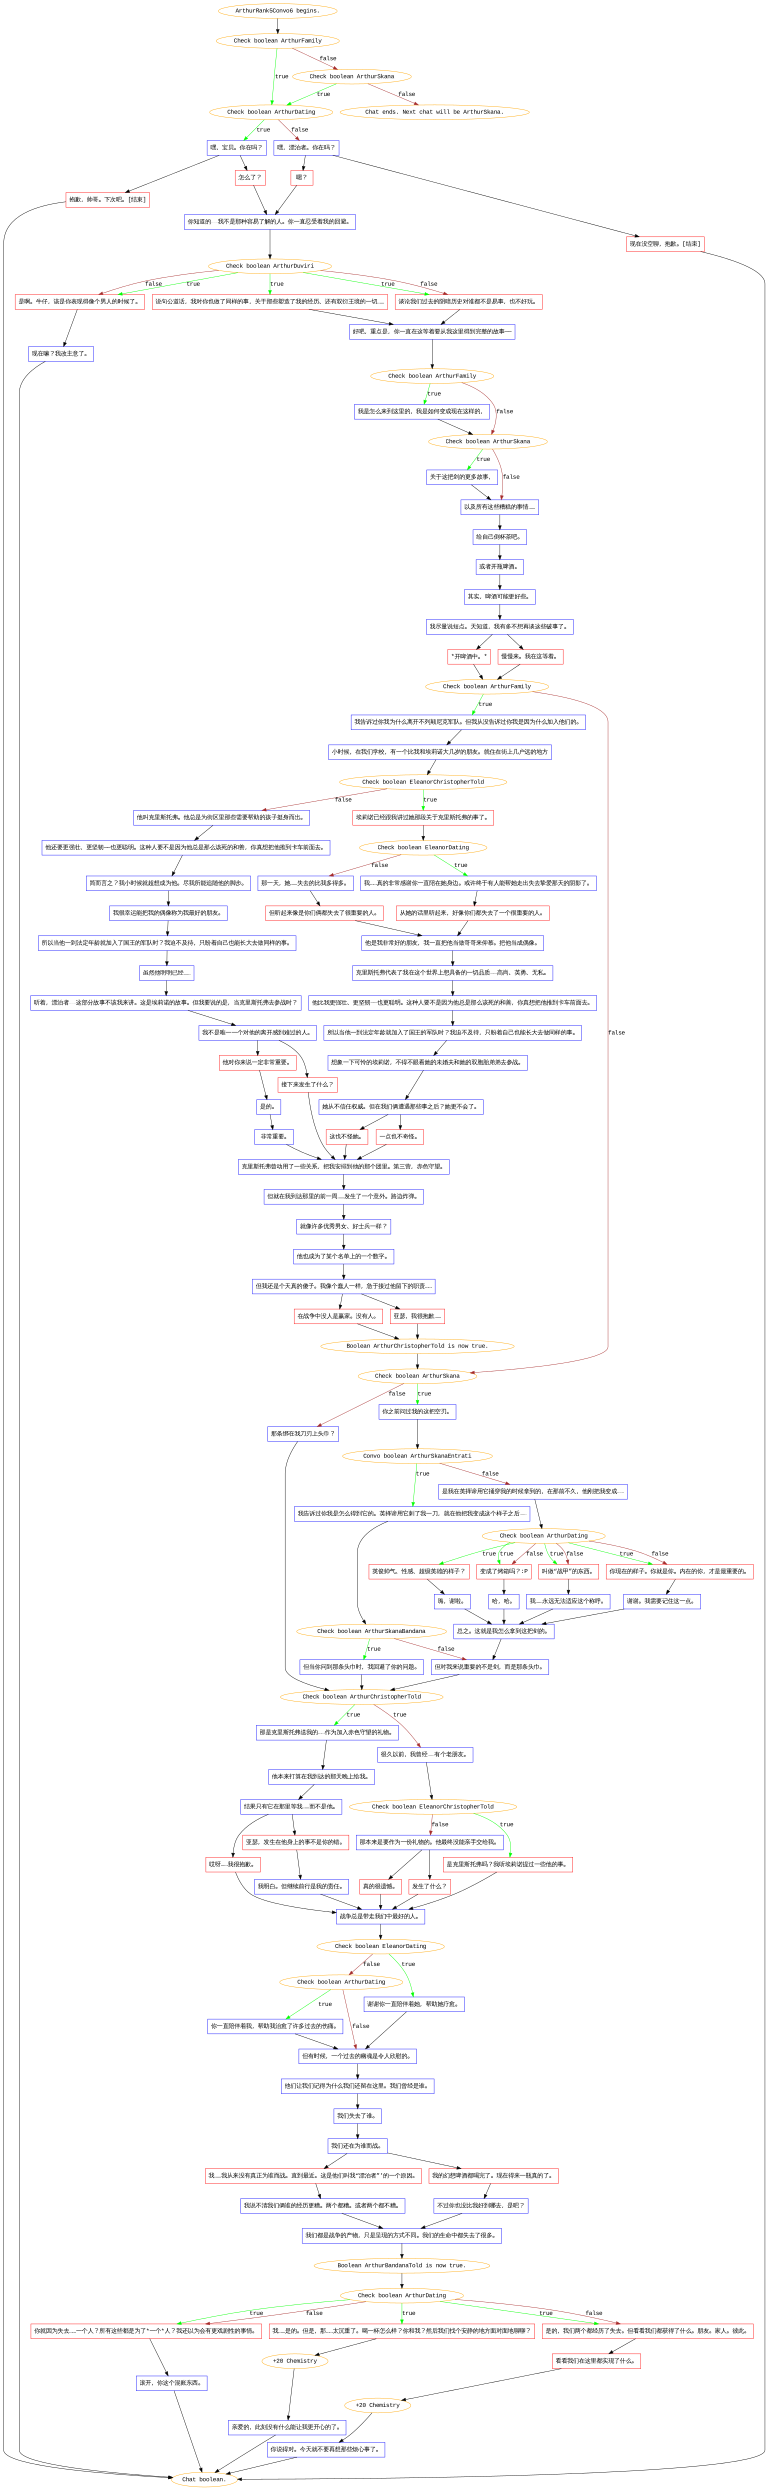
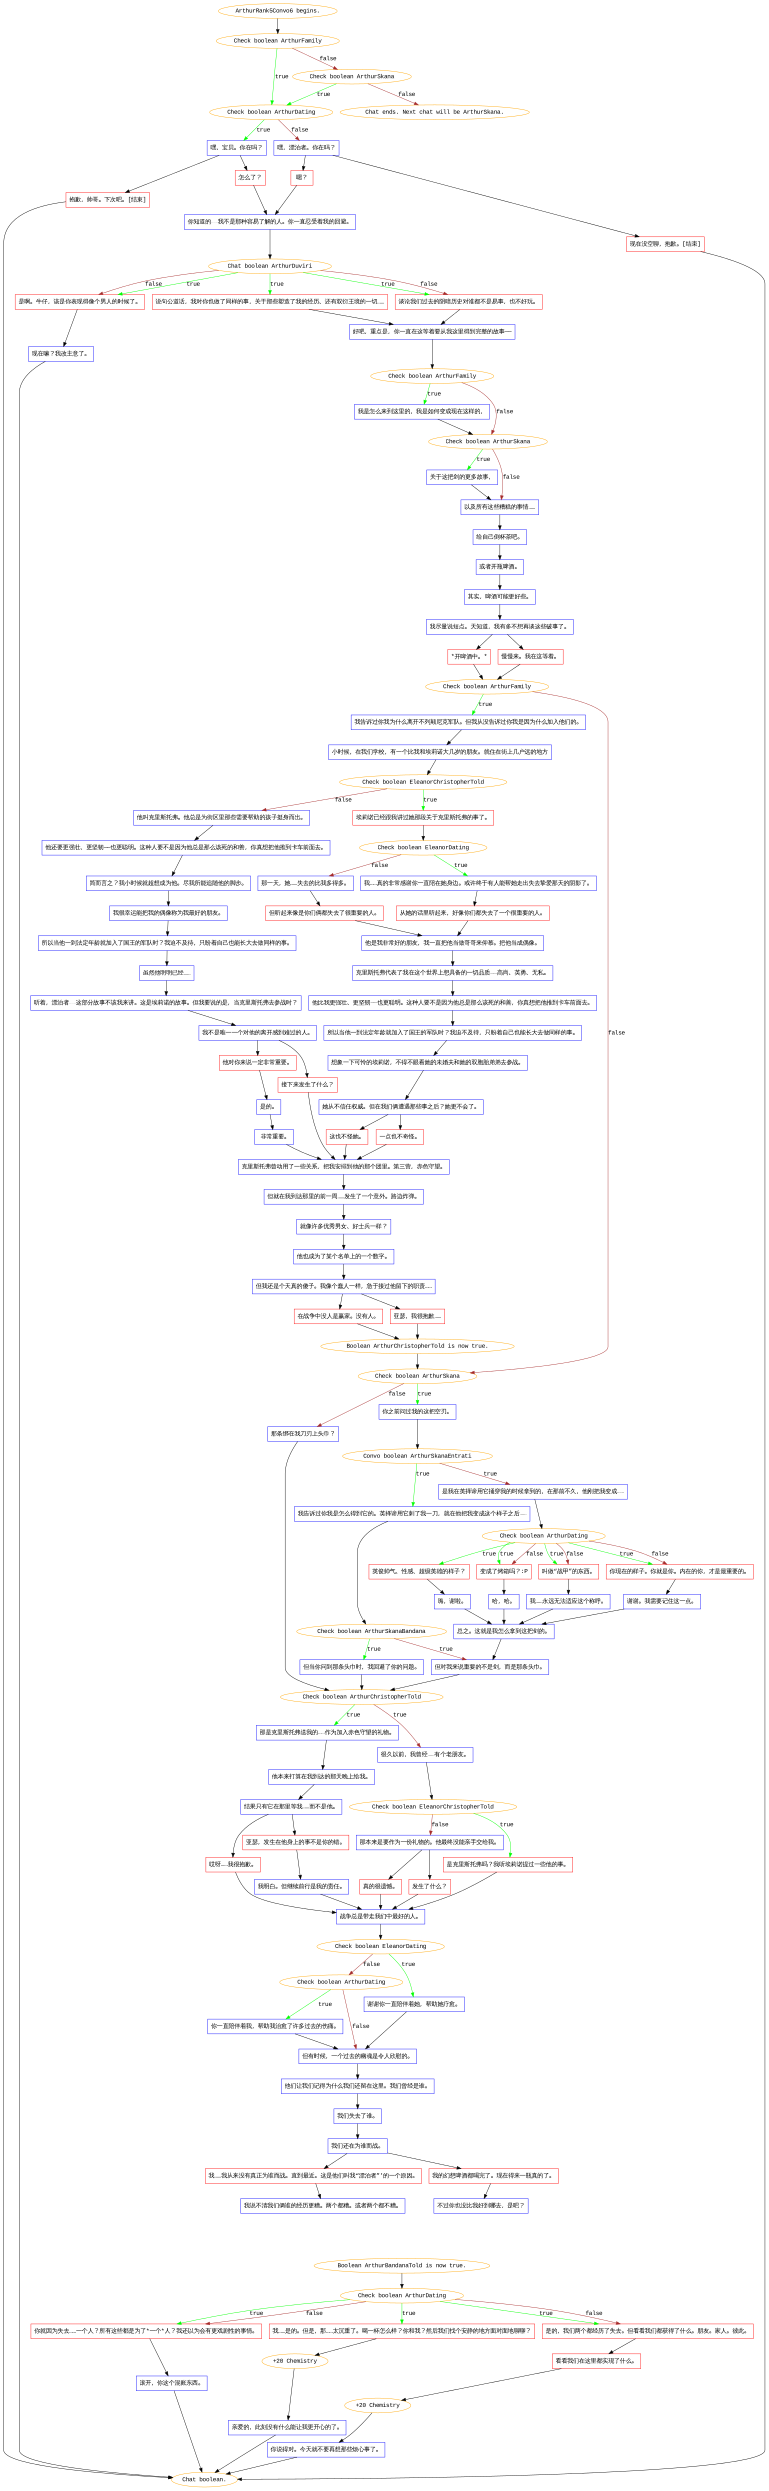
node "Check boolean ArthurDuviri": label "Check boolean ArthurDuviri" -> "Chat boolean ArthurDuviri"
edge "Convo boolean ArthurSkanaEntrati" -> "是我在英择谛用它捅穿我的时候拿到的，在那前不久，他刚把我变成……": label "false" -> "true"
edge "Check boolean ArthurSkanaBandana" -> "但对我来说重要的不是剑，而是那条头巾。": label "false" -> "true"
node "我们都是战争的产物，只是呈现的方式不同。我们的生命中都失去了很多。": removed
